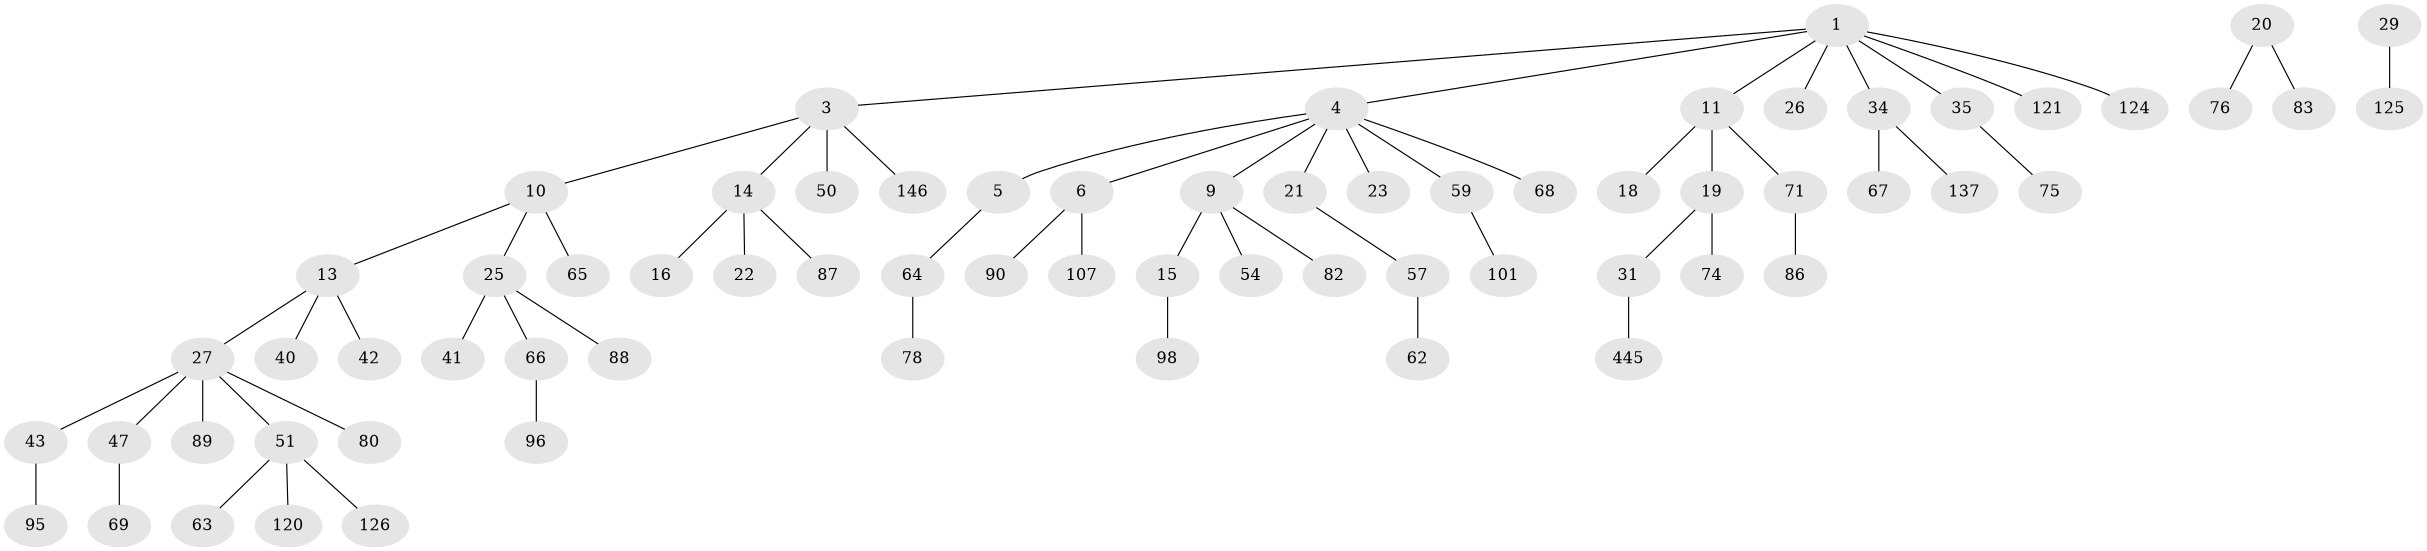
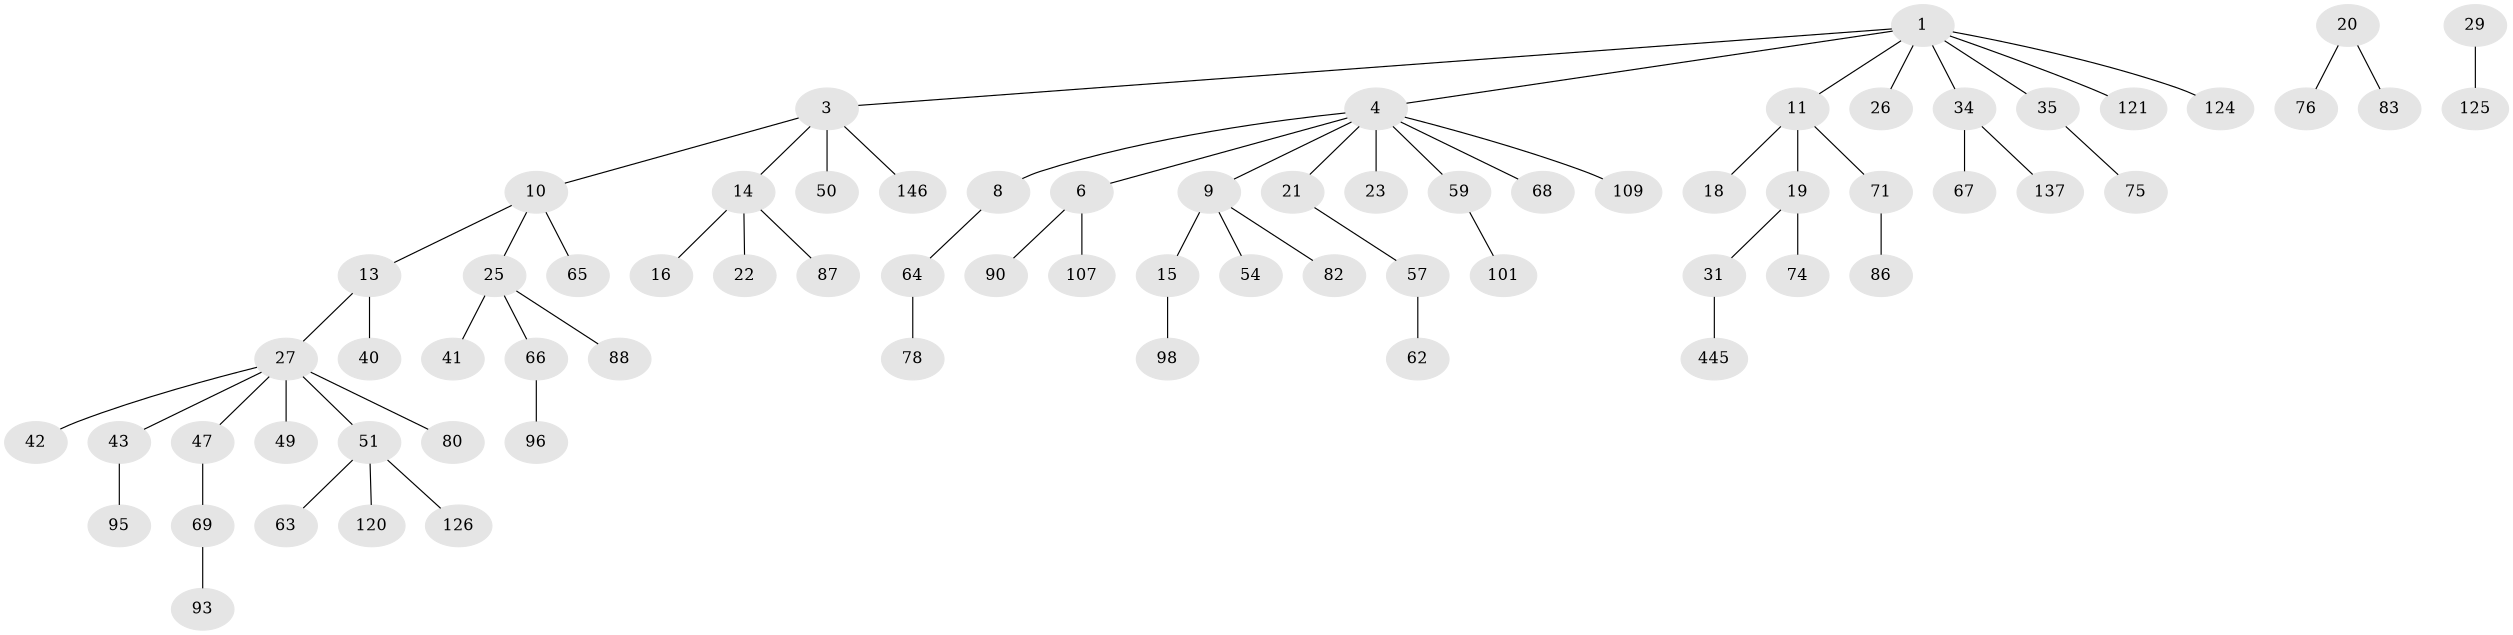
node "5": label "5" -> "8"
node "109": added
edge "13" -- "42": now "27" -- "42"
node "89": label "89" -> "49"
node "93": added
